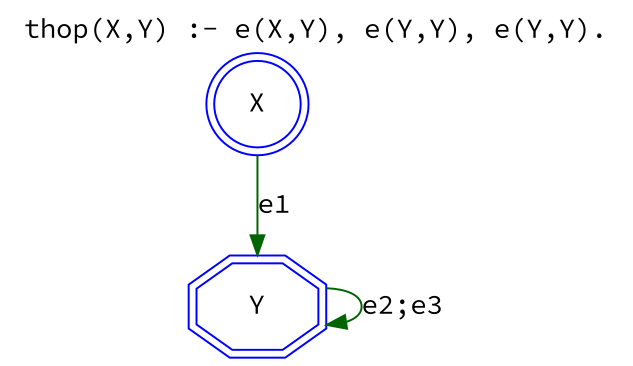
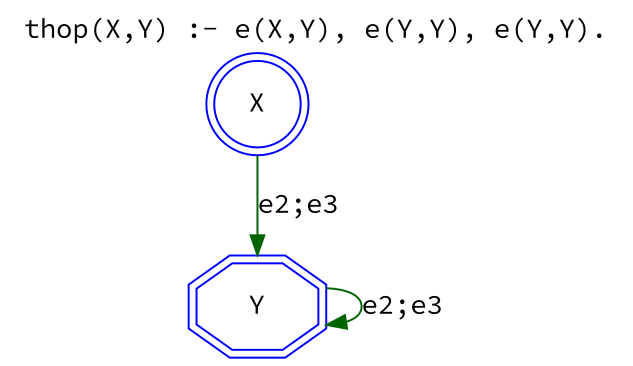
edge "X" -> "Y": label "e1" -> "e2;e3"
